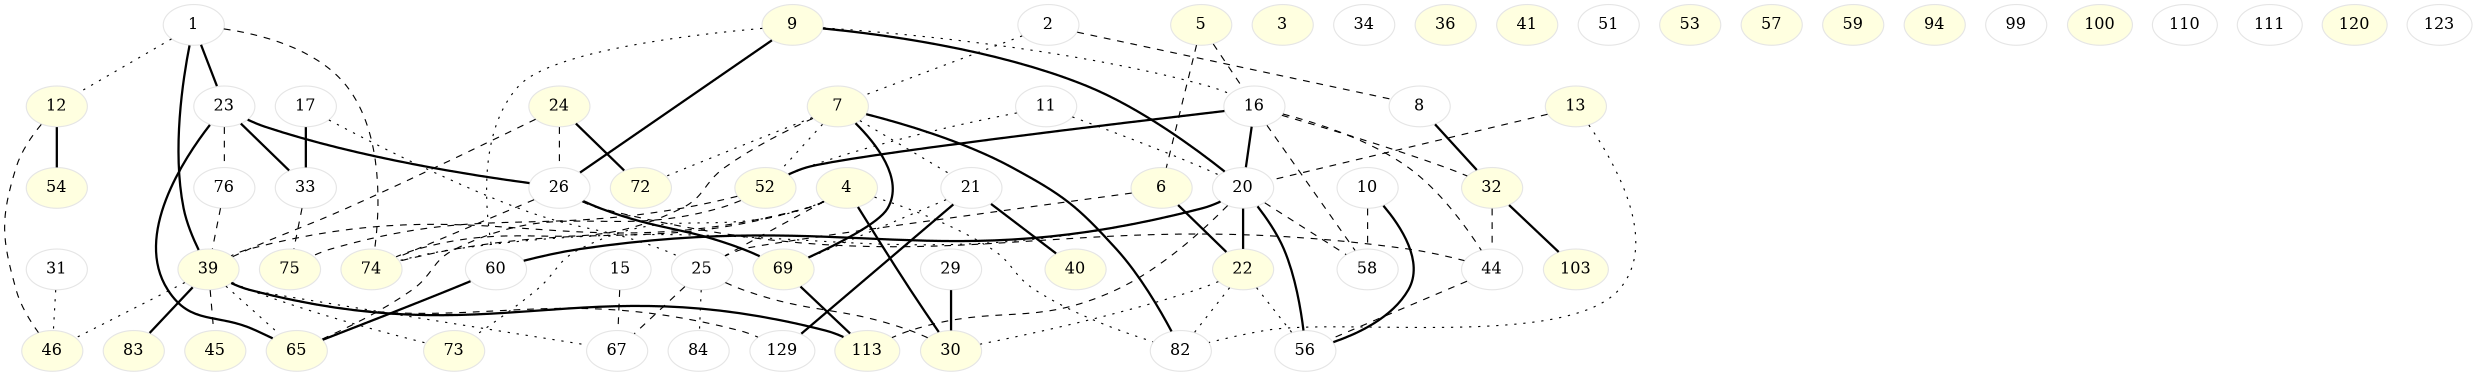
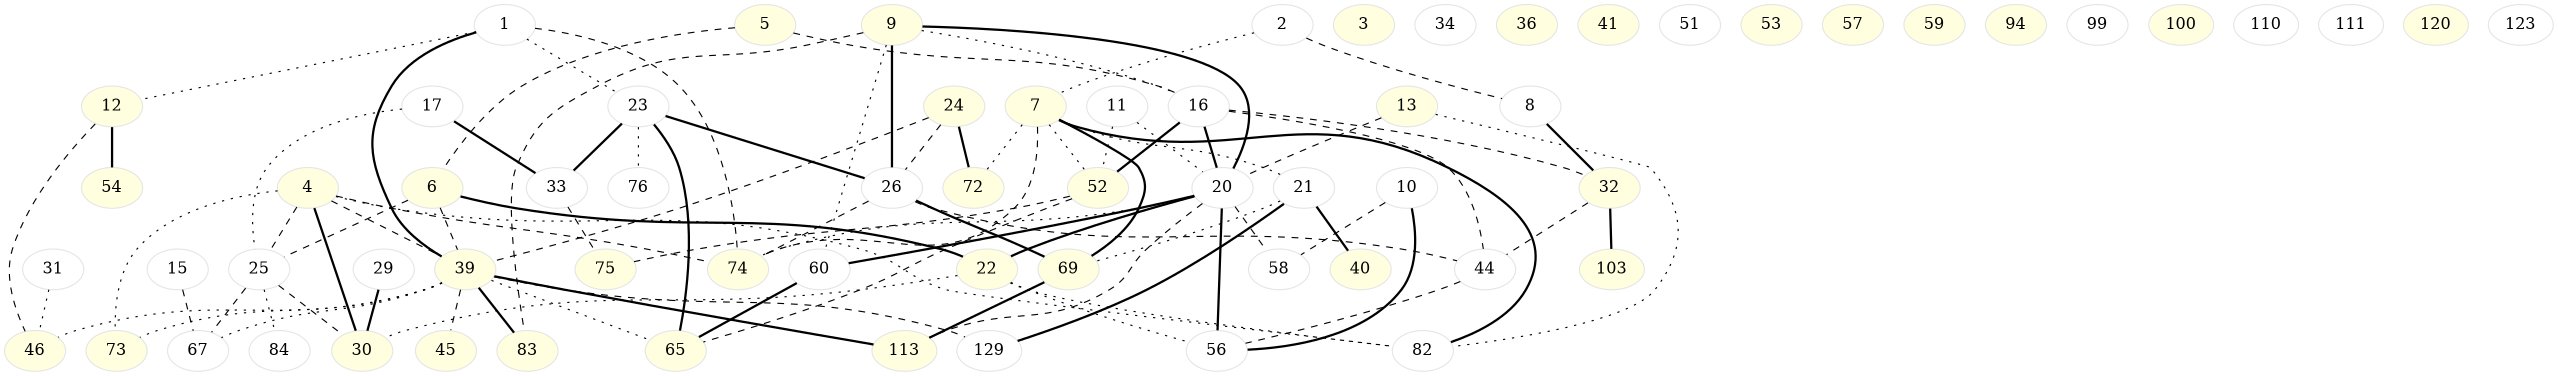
edge "1" -- "23": style bold -> dotted
edge "9" -- "83": added
edge "23" -- "76": style dashed -> dotted
edge "16" -- "58": removed
edge "76" -- "39": now "6" -- "39"
